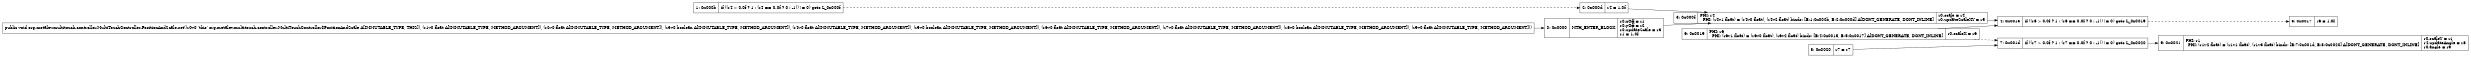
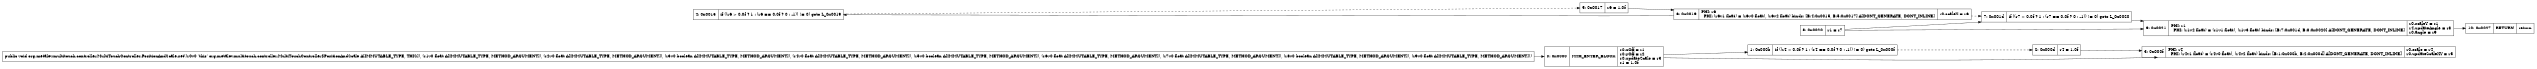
edge "5: 0x0017" -> "6: 0x0019": added
edge "3: 0x000f" -> "4: 0x0015": removed
node "10: 0x0027": added
edge "8: 0x0020" -> "9: 0x0021": added
node "8: 0x0020": text "r7 = r7" -> "r1 = r7"
edge "0: 0x0000" -> "1: 0x000b": added
